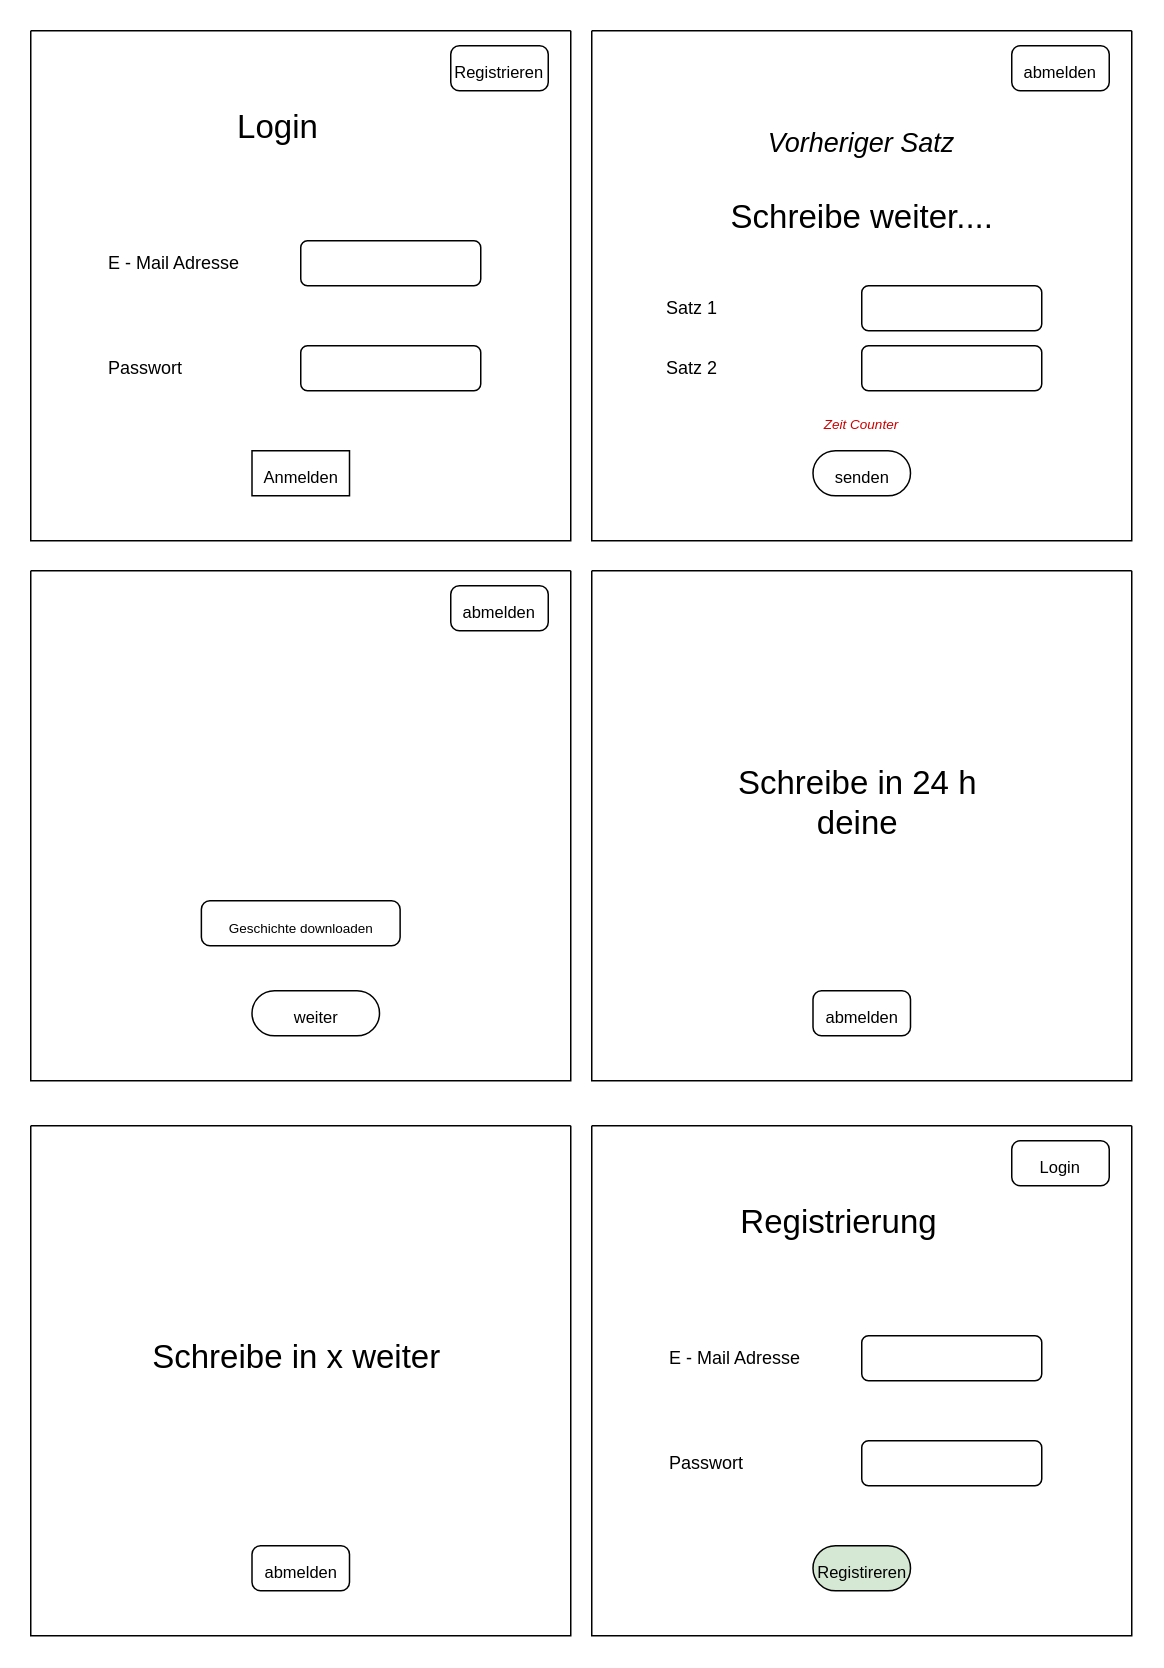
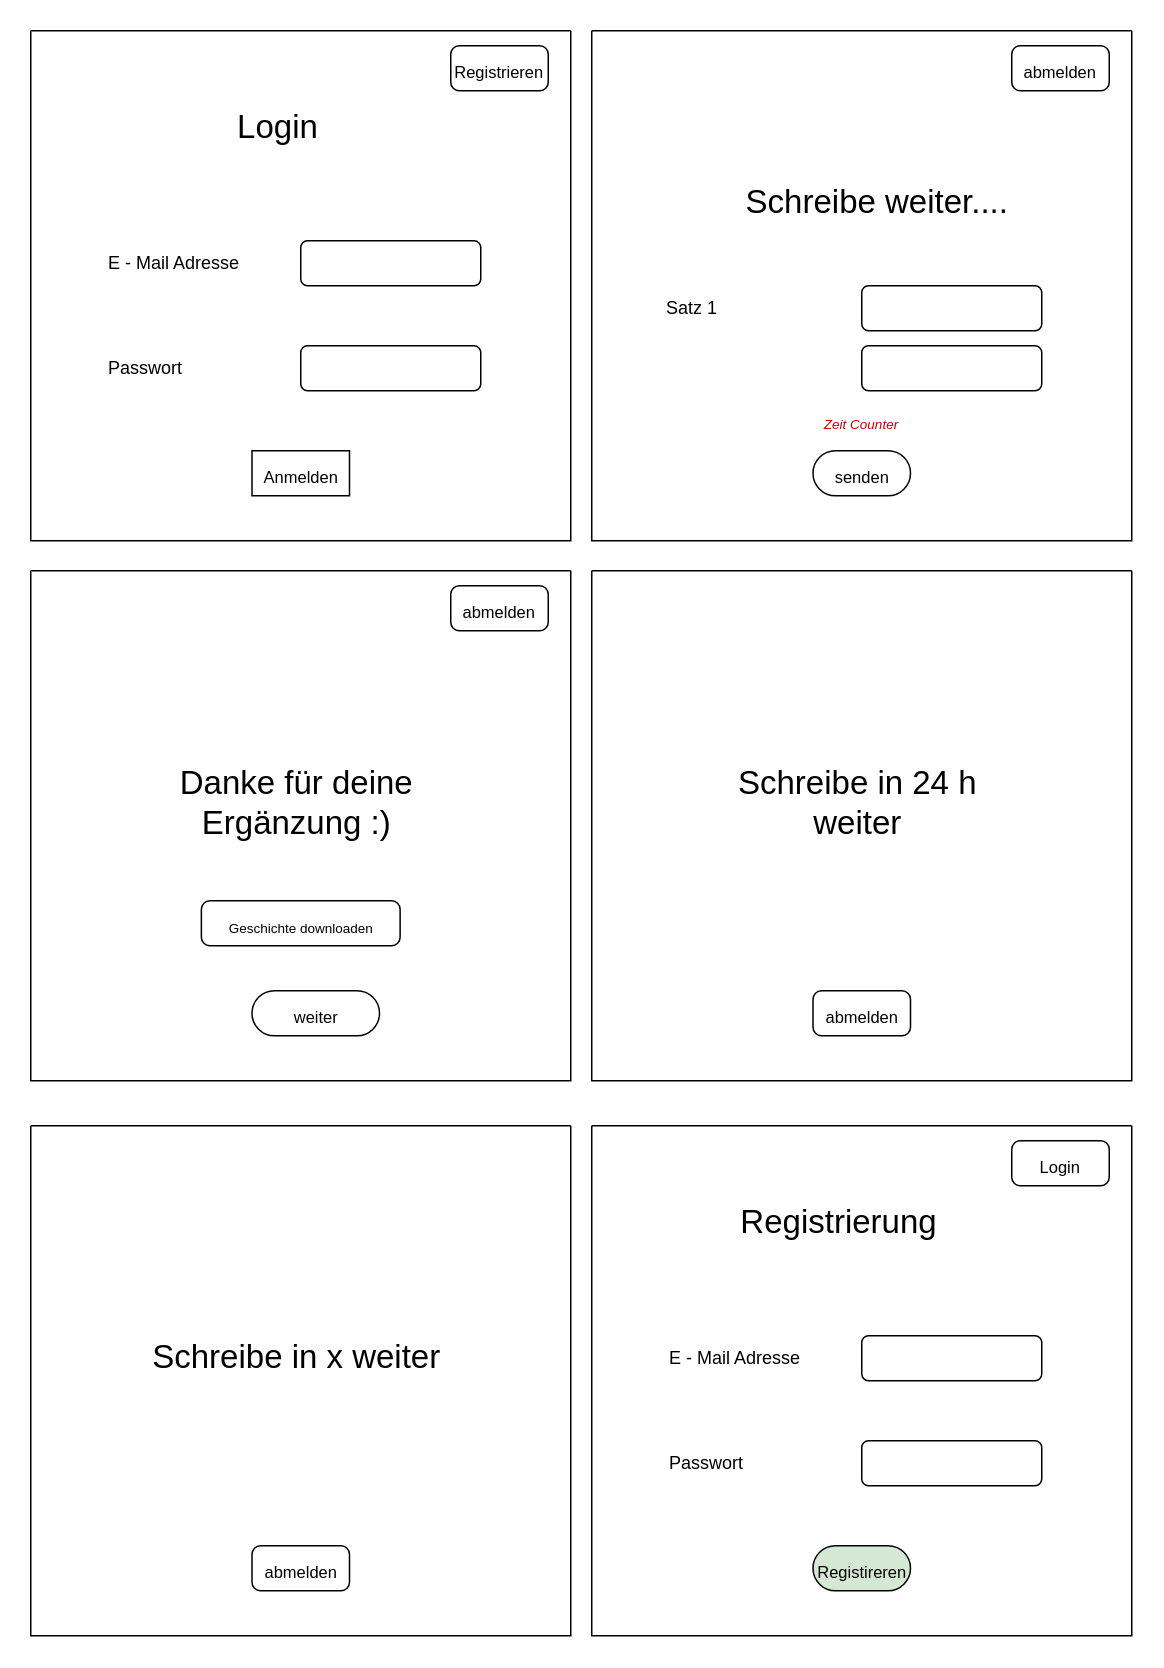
node "Vorheriger Satz": removed
node "Schreibe weiter....": moved (862, 218) -> (877, 203)
node "Satz 2": removed
node "Danke für deine Ergänzung :)": added
node "Schreibe in 24 h deine": label "Schreibe in 24 h deine" -> "Schreibe in 24 h weiter"
